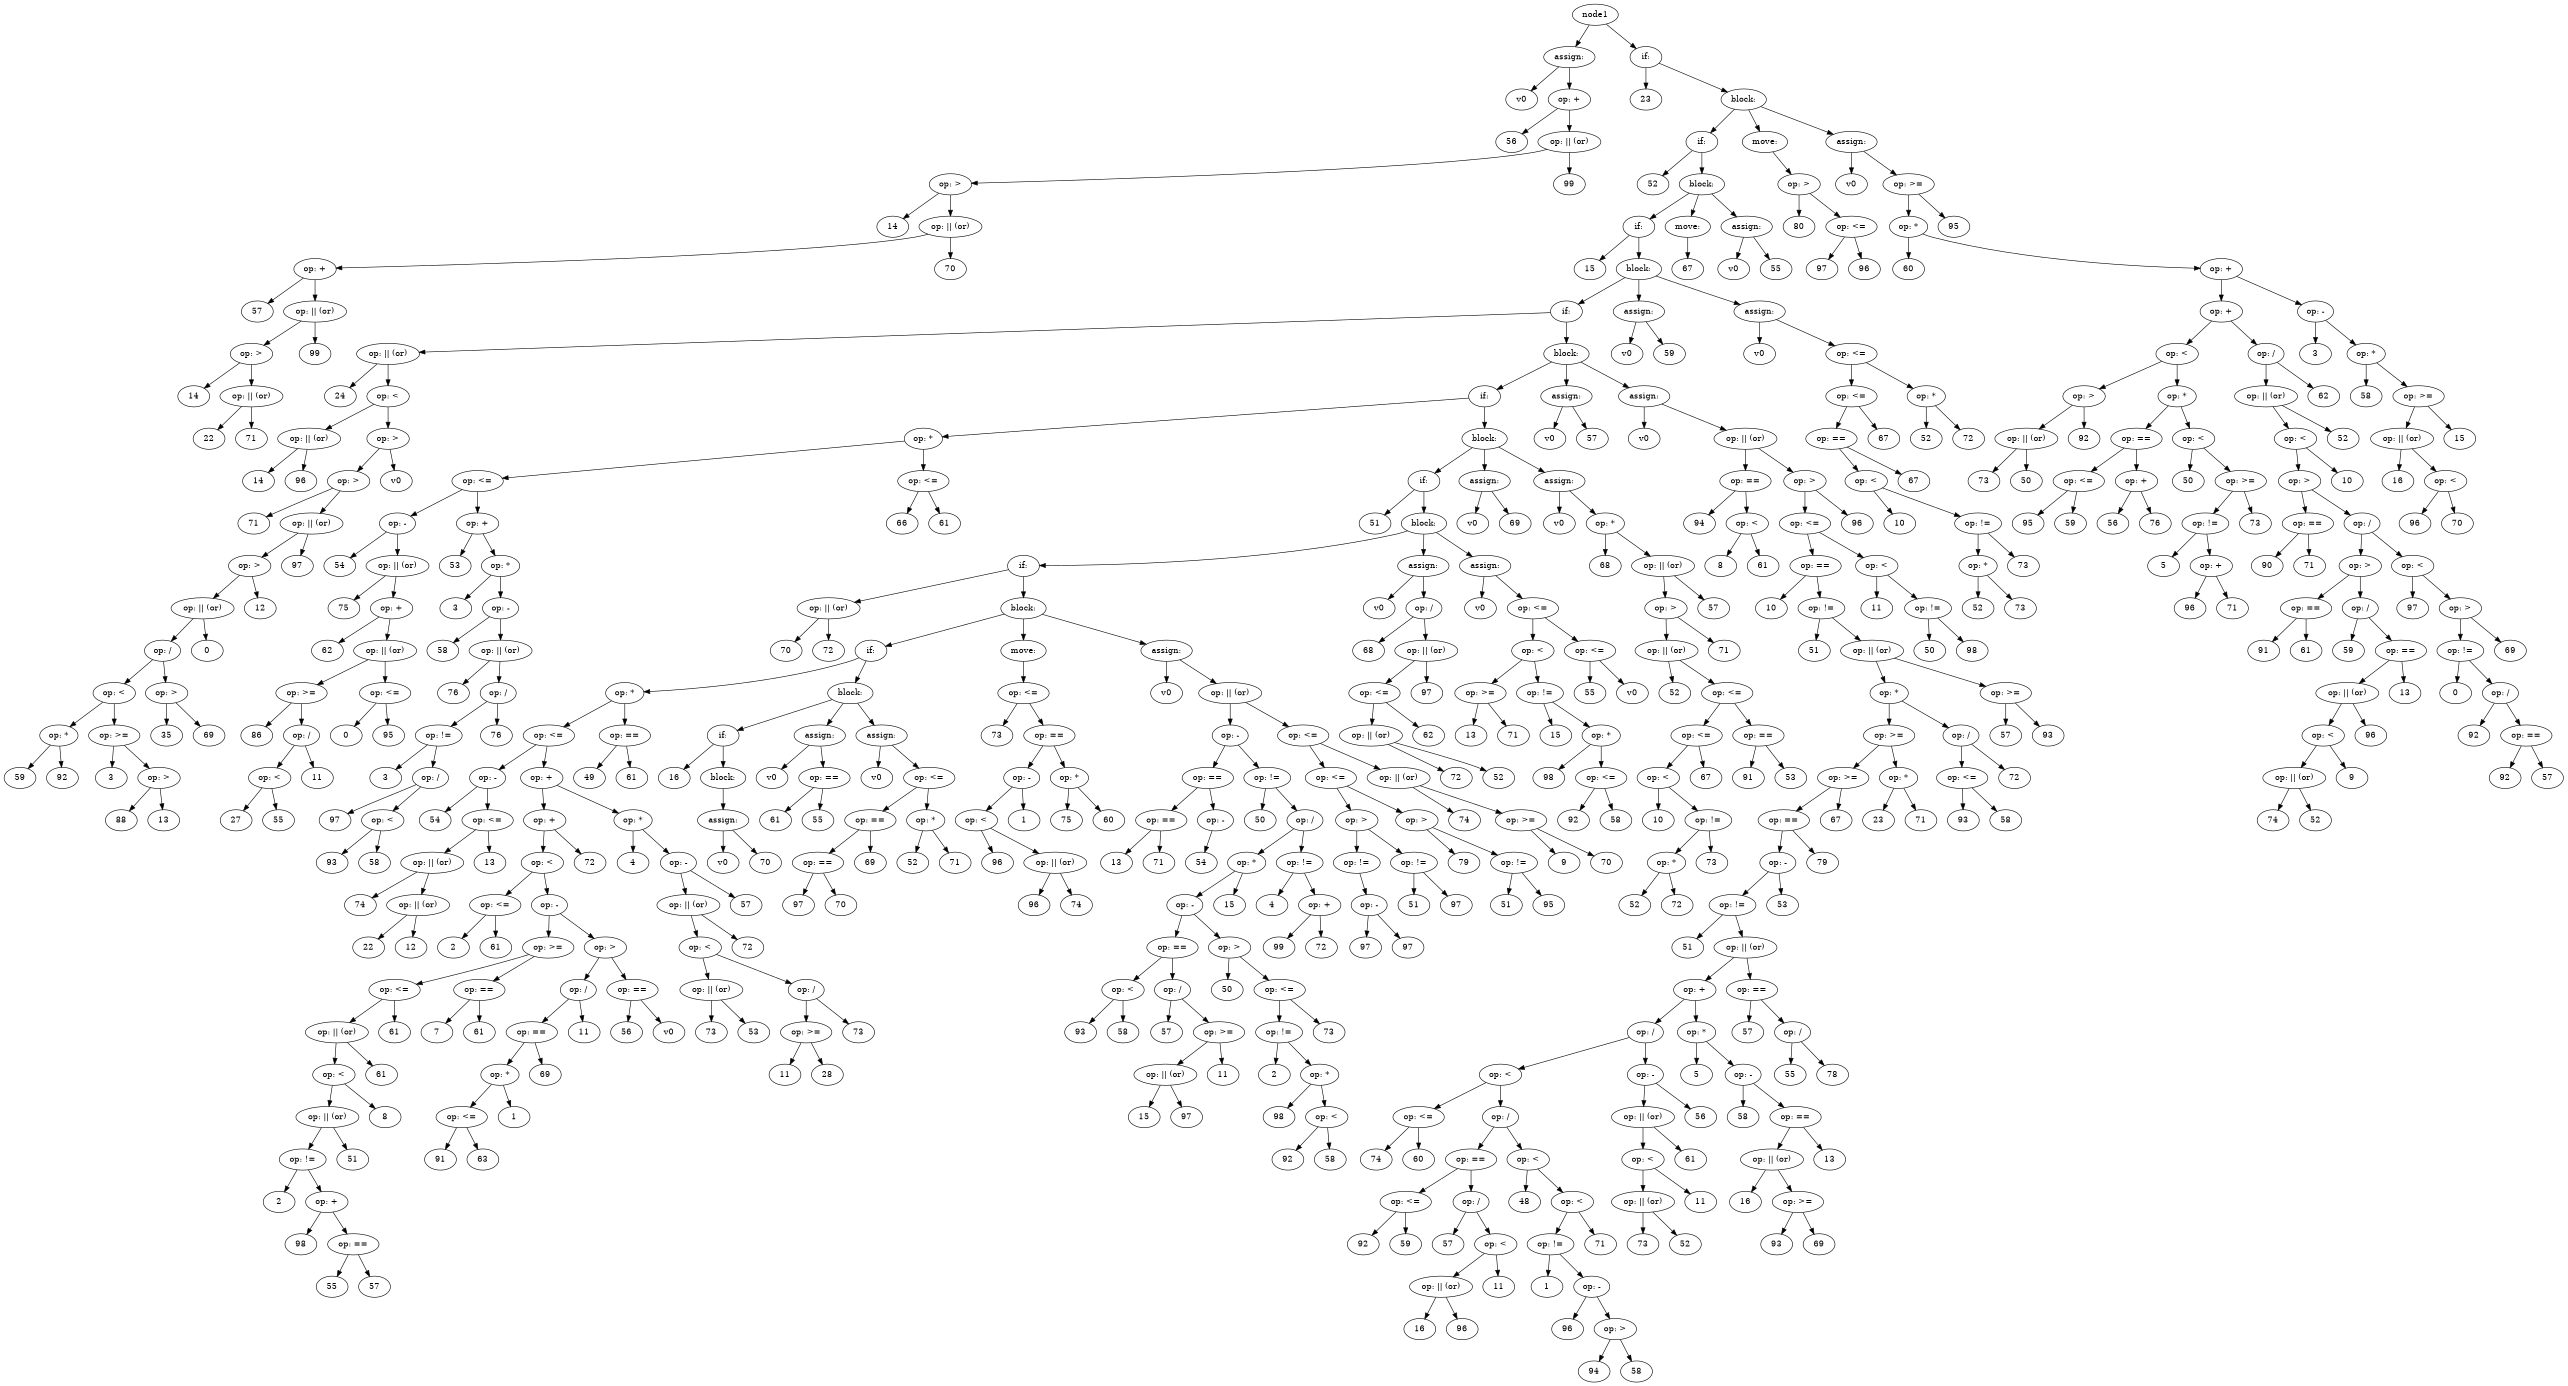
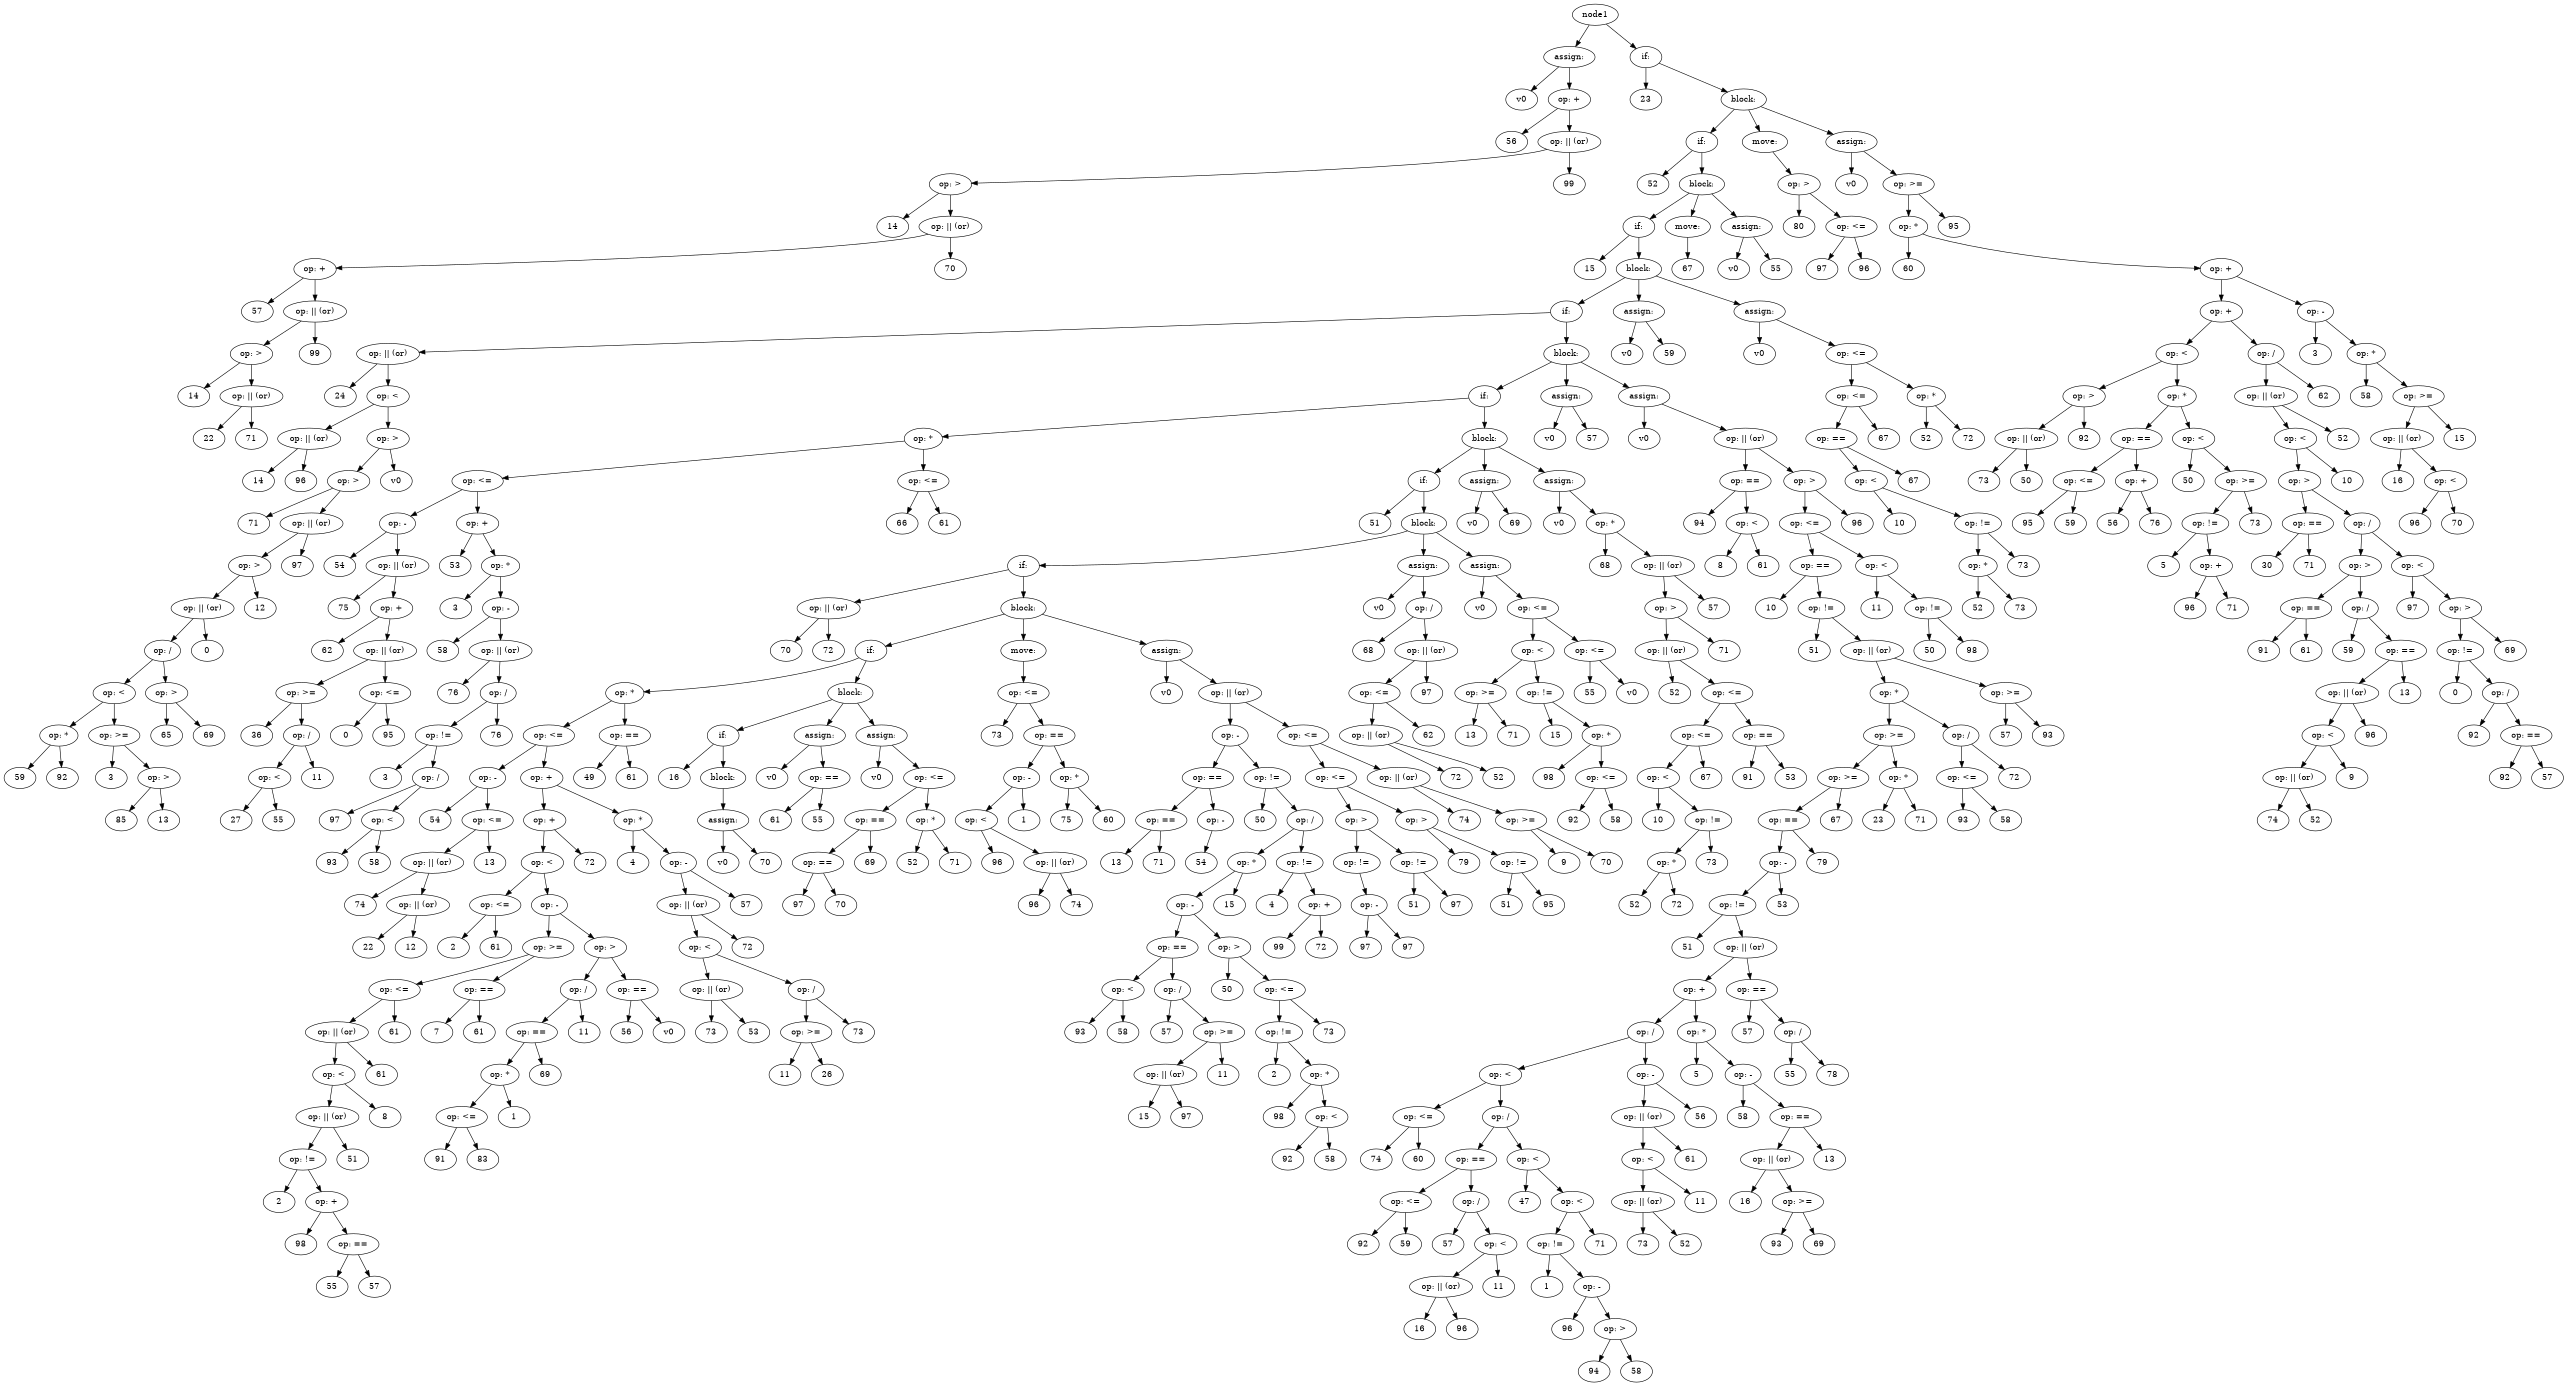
node "90": label "90" -> "30"
node "35": label "35" -> "65"
node "86": label "86" -> "36"
node "88": label "88" -> "85"
node "28": label "28" -> "26"
node "63": label "63" -> "83"
node "48": label "48" -> "47"
